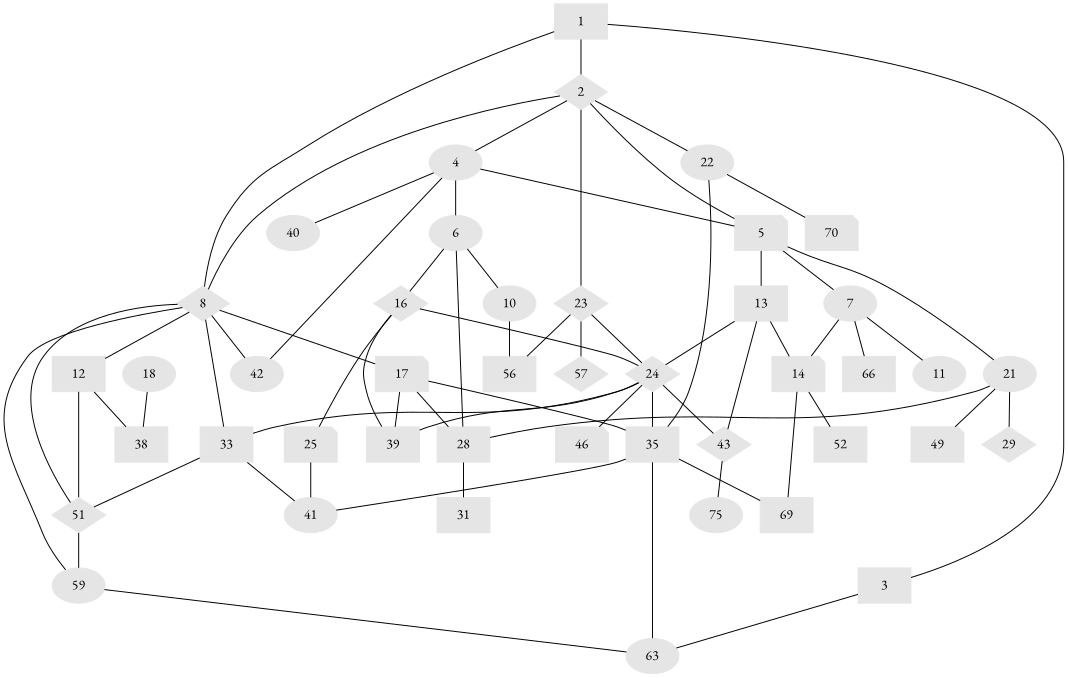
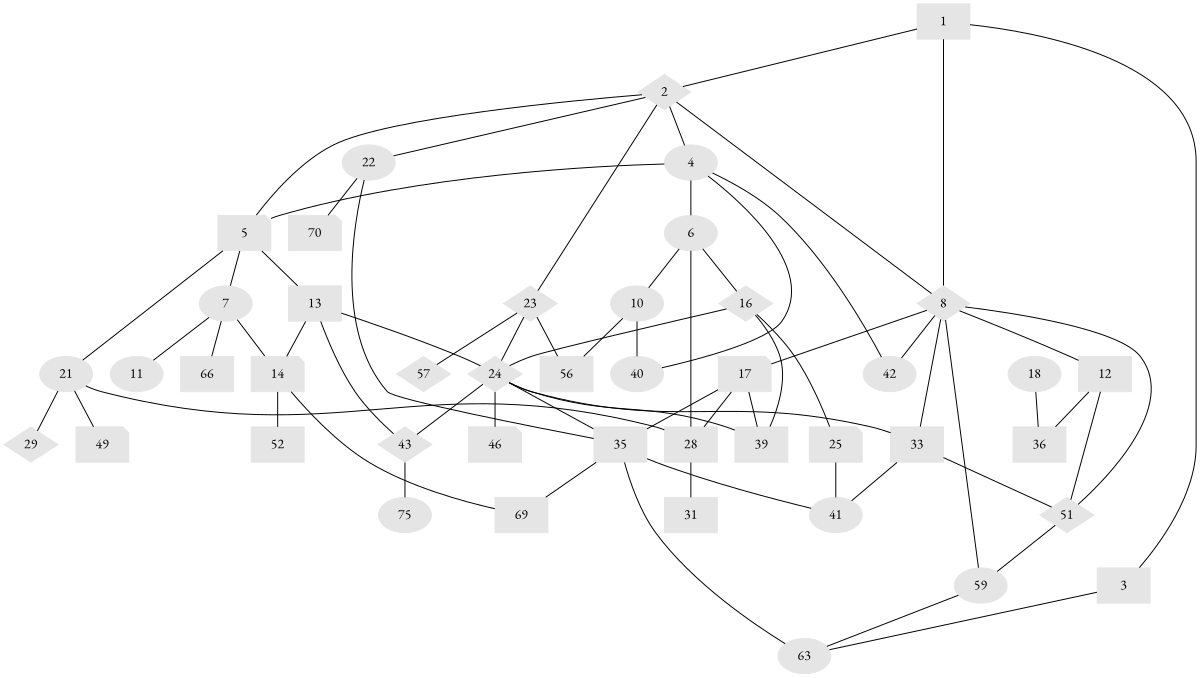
edge "10" -- "40": added
node "38": label "38" -> "36"
